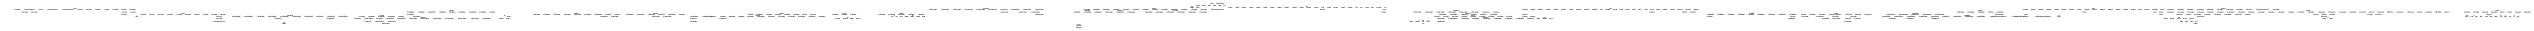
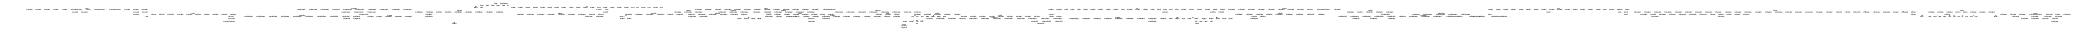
node "Test::More::BEGIN@11": removed
